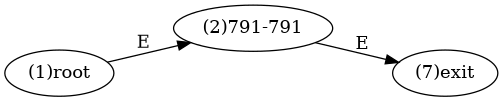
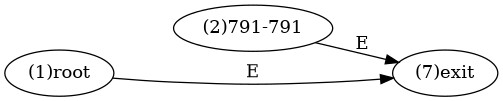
edge "(1)root" -> "(2)791-791": now "(1)root" -> "(7)exit"
